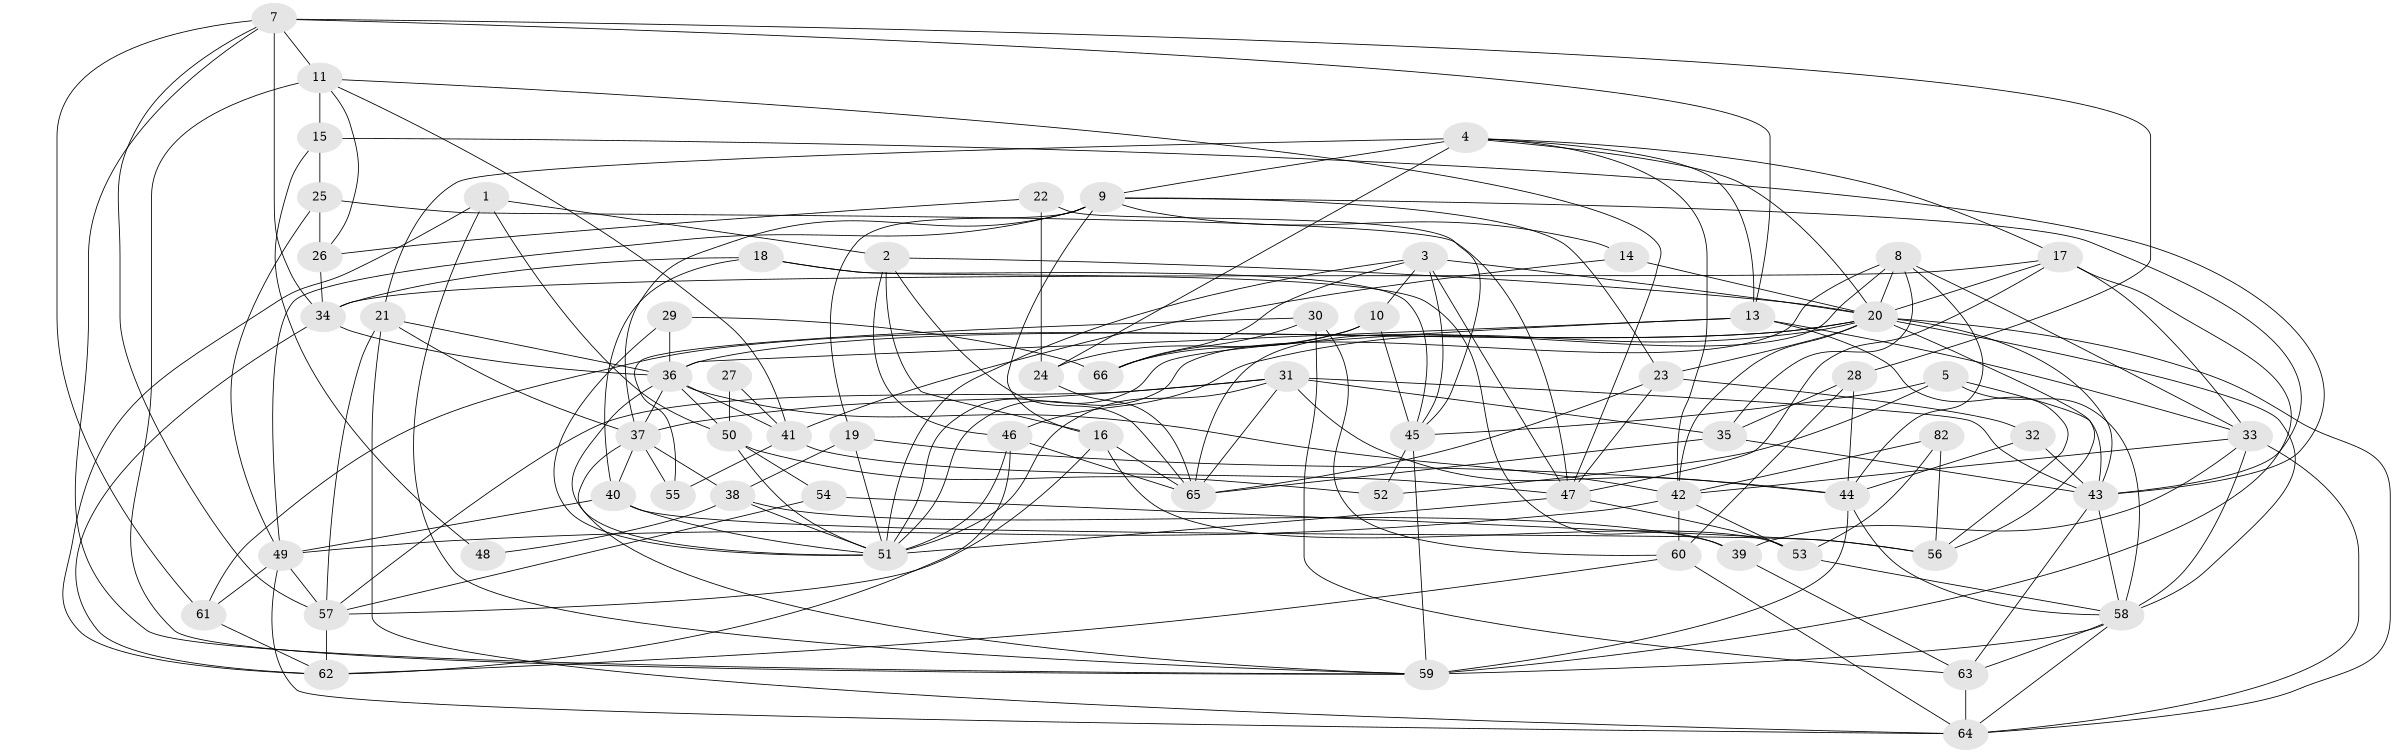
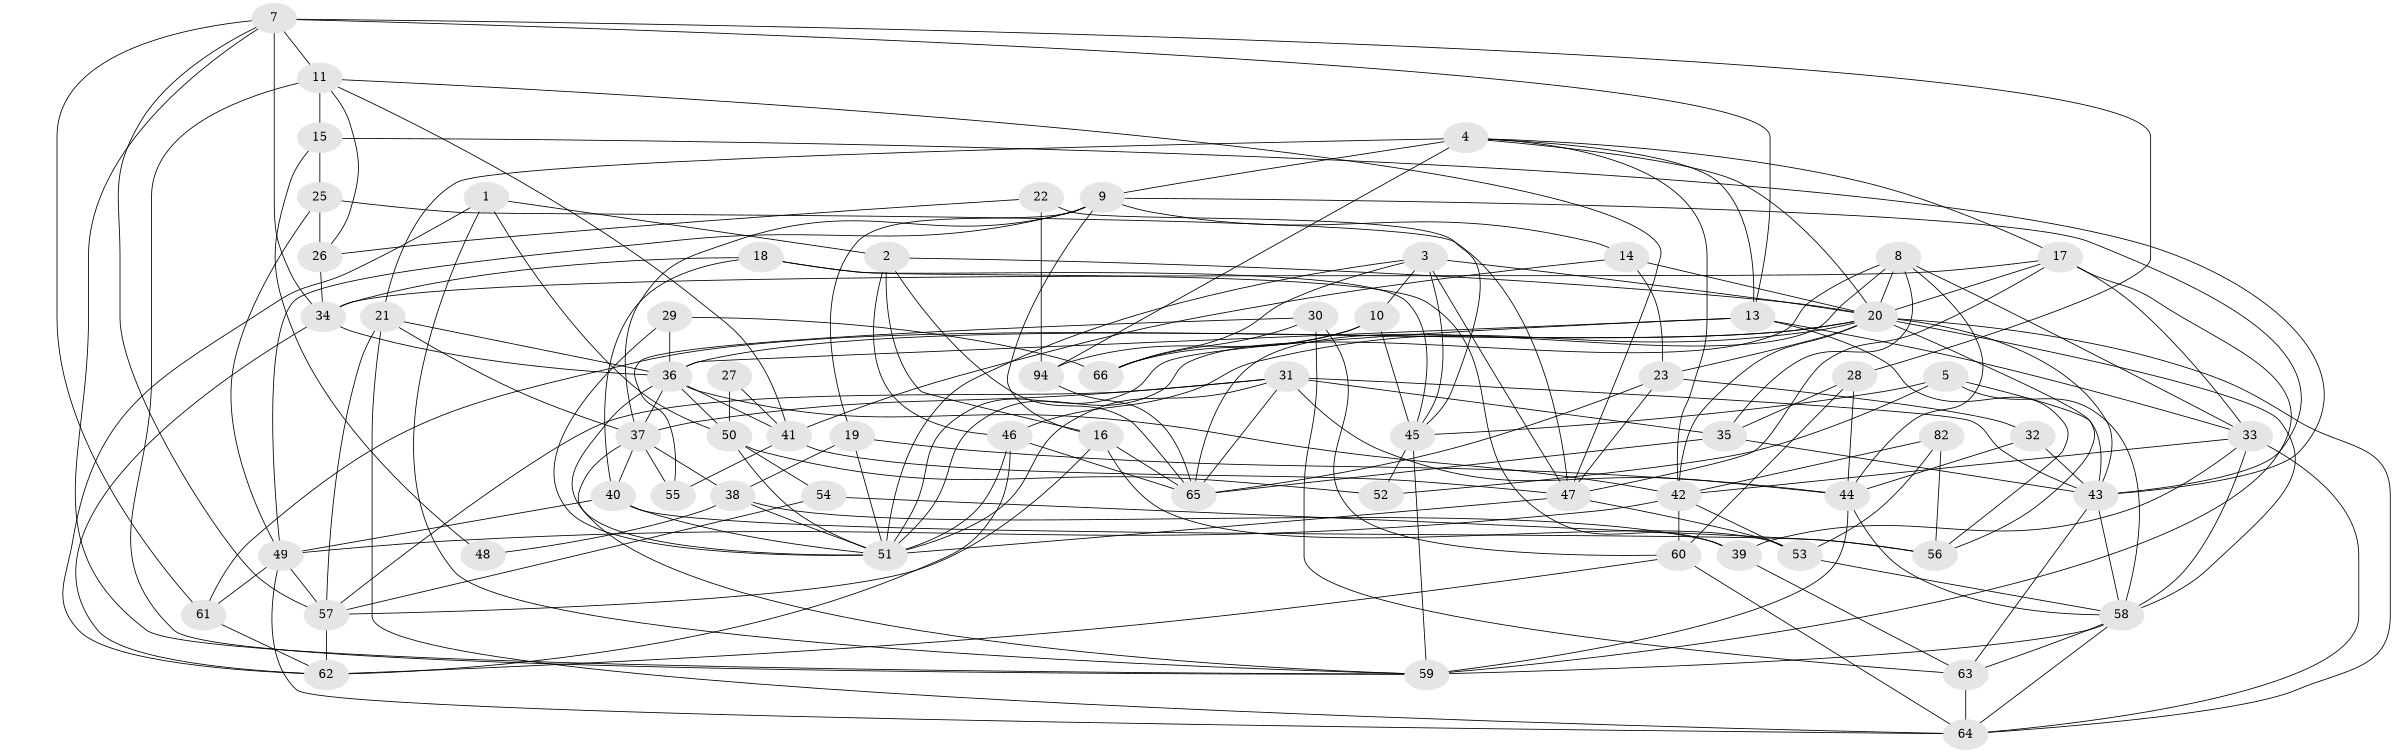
edge "9" -- "23": now "14" -- "23"
node "24": label "24" -> "94"
